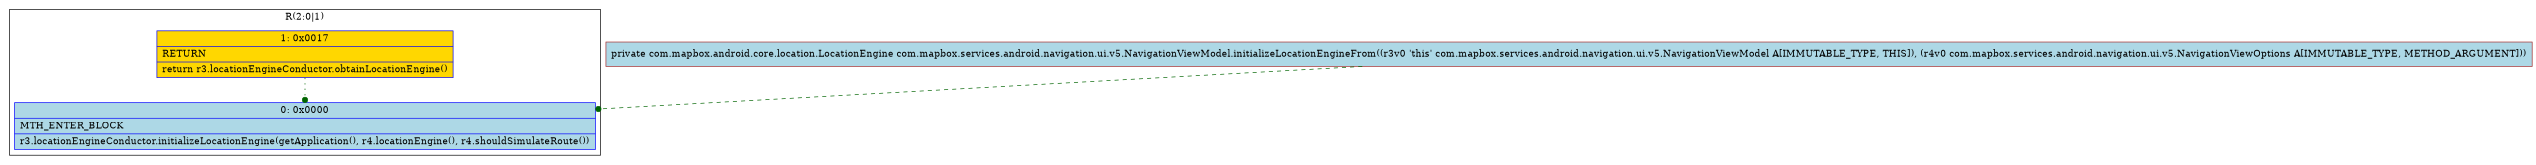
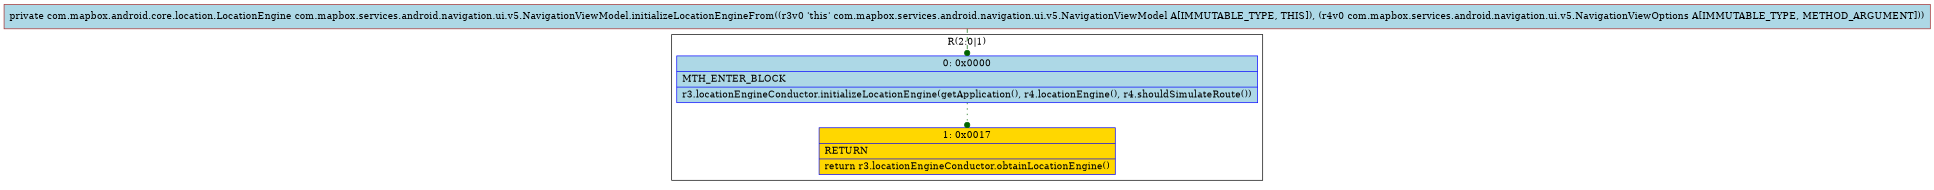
edge "1: 0x0017" -> "0: 0x0000": reversed
